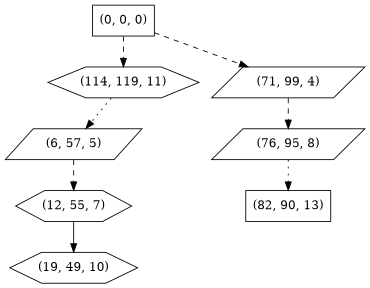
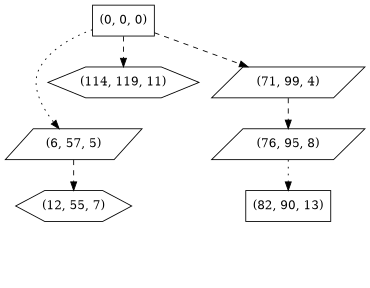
edge "(114, 119, 11)" -> "(6, 57, 5)": now "(0, 0, 0)" -> "(6, 57, 5)"
node "(19, 49, 10)": removed
